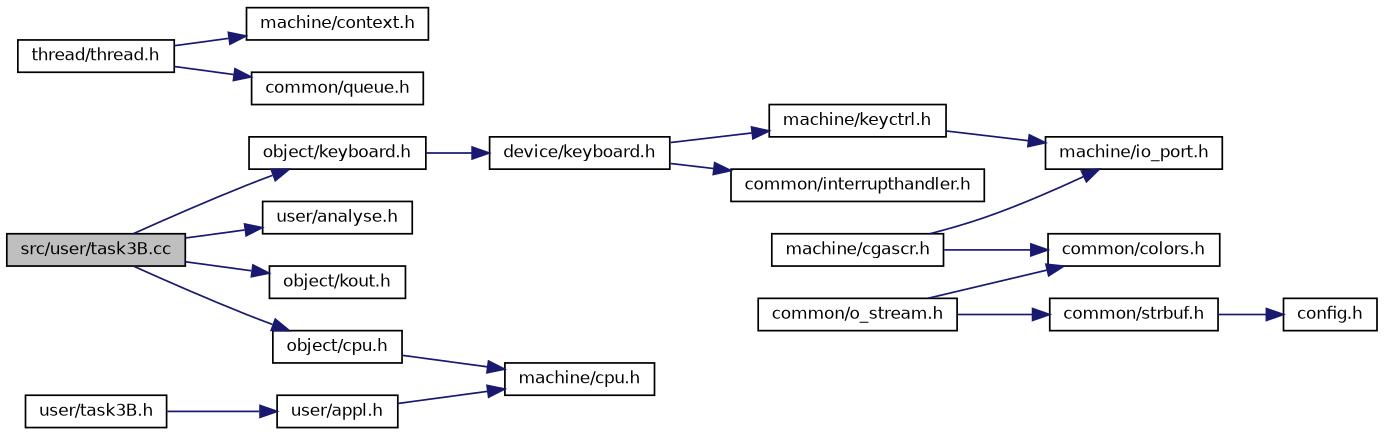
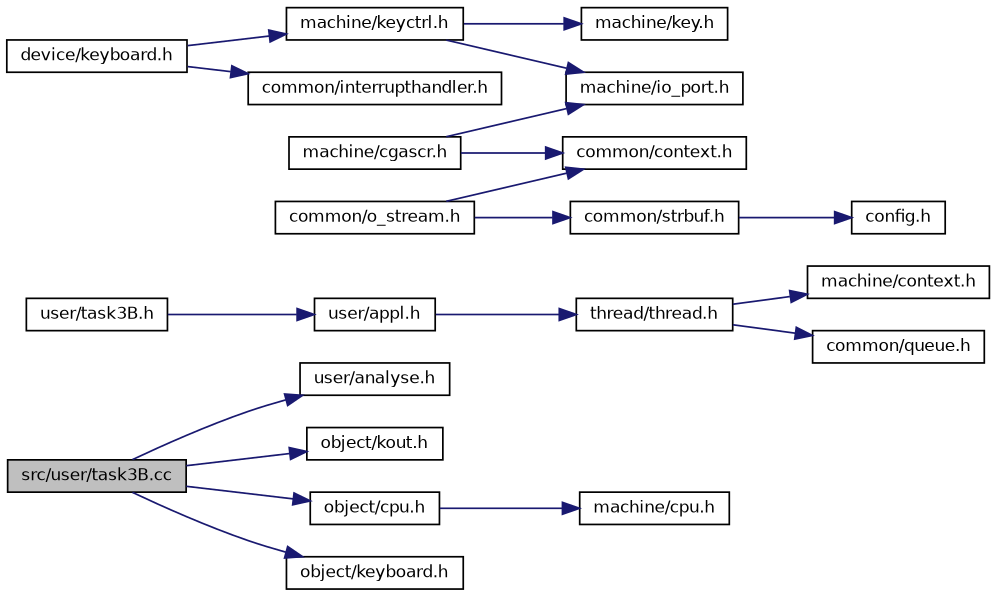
node "machine/key.h": added
edge "object/keyboard.h" -> "device/keyboard.h": removed
node "common/colors.h": label "common/colors.h" -> "common/context.h"
edge "user/appl.h" -> "machine/cpu.h": now "user/appl.h" -> "thread/thread.h"
